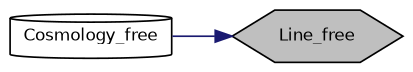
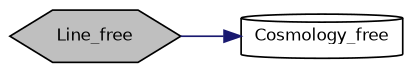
edge "Cosmology_free" -> "Line_free": reversed
